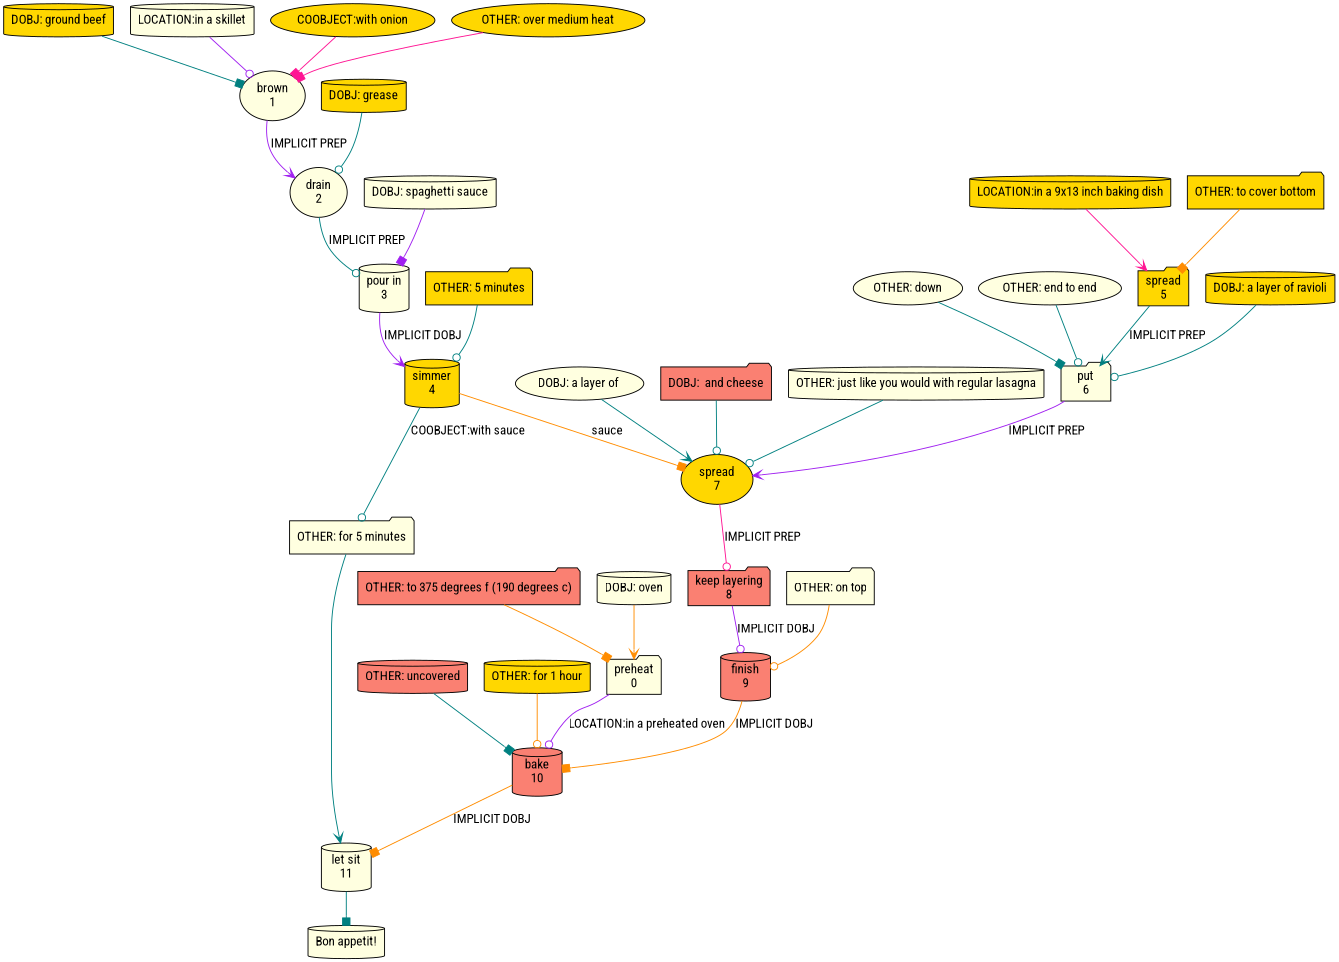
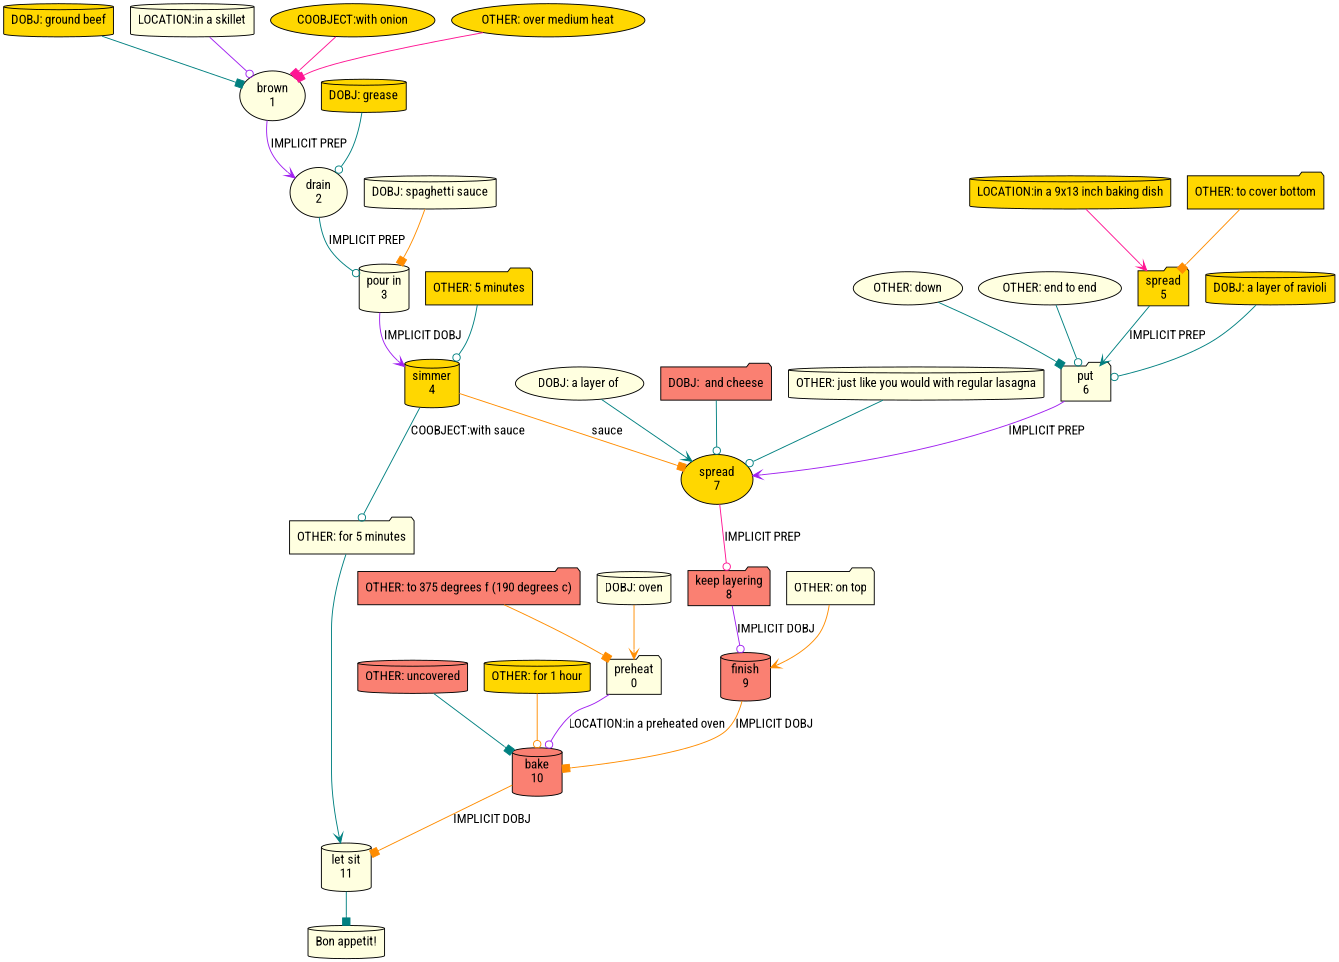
edge "DOBJ: spaghetti sauce" -> "pour in 3": color purple -> darkorange
edge "OTHER: on top" -> "finish 9": arrowhead odot -> vee
